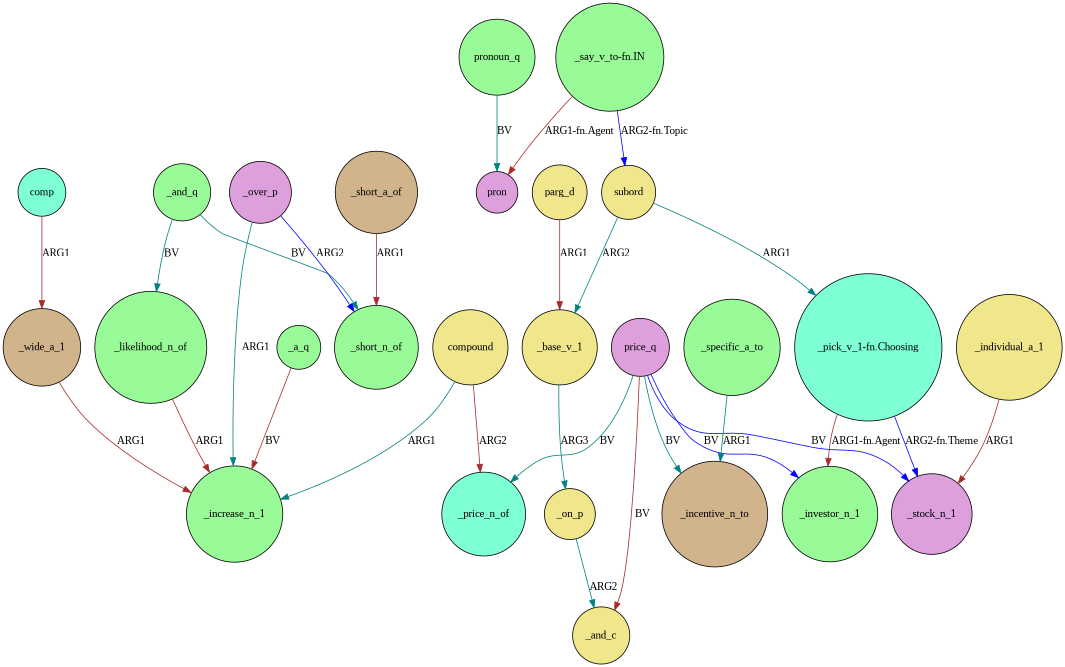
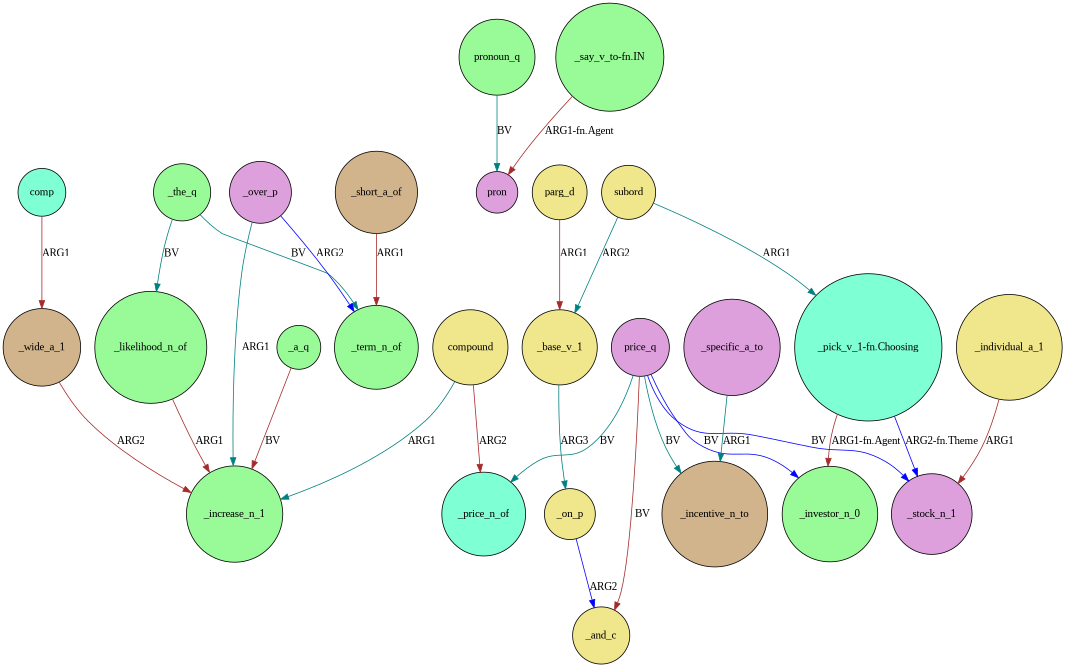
edge "_say_v_to-fn.IN" -> "subord": removed, label "ARG2-fn.Topic"
node "_and_q": label "_and_q" -> "_the_q"
node "_short_n_of": label "_short_n_of" -> "_term_n_of"
node "_specific_a_to": fillcolor palegreen -> plum
edge "_wide_a_1" -> "_increase_n_1": label "ARG1" -> "ARG2"
node "_investor_n_1": label "_investor_n_1" -> "_investor_n_0"
edge "_on_p" -> "_and_c": color teal -> blue
